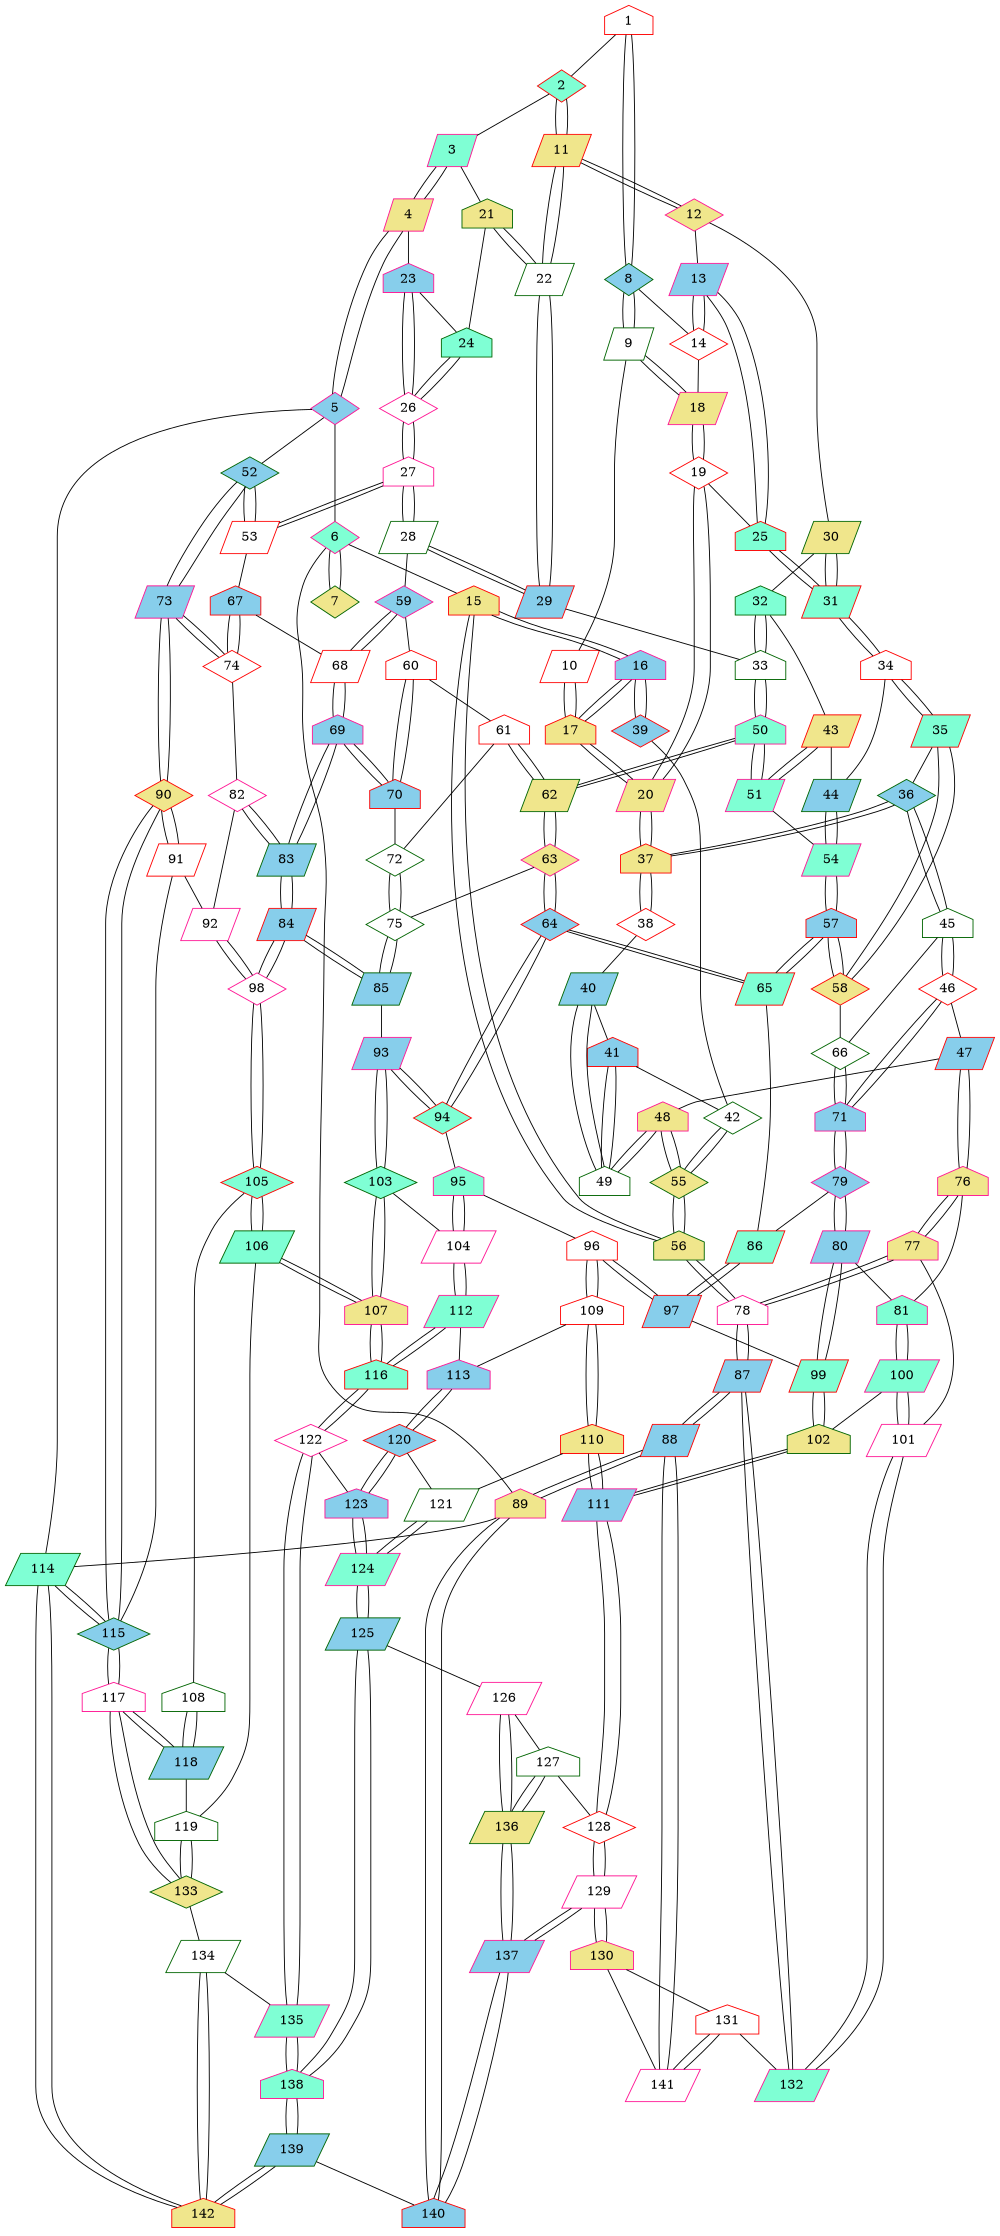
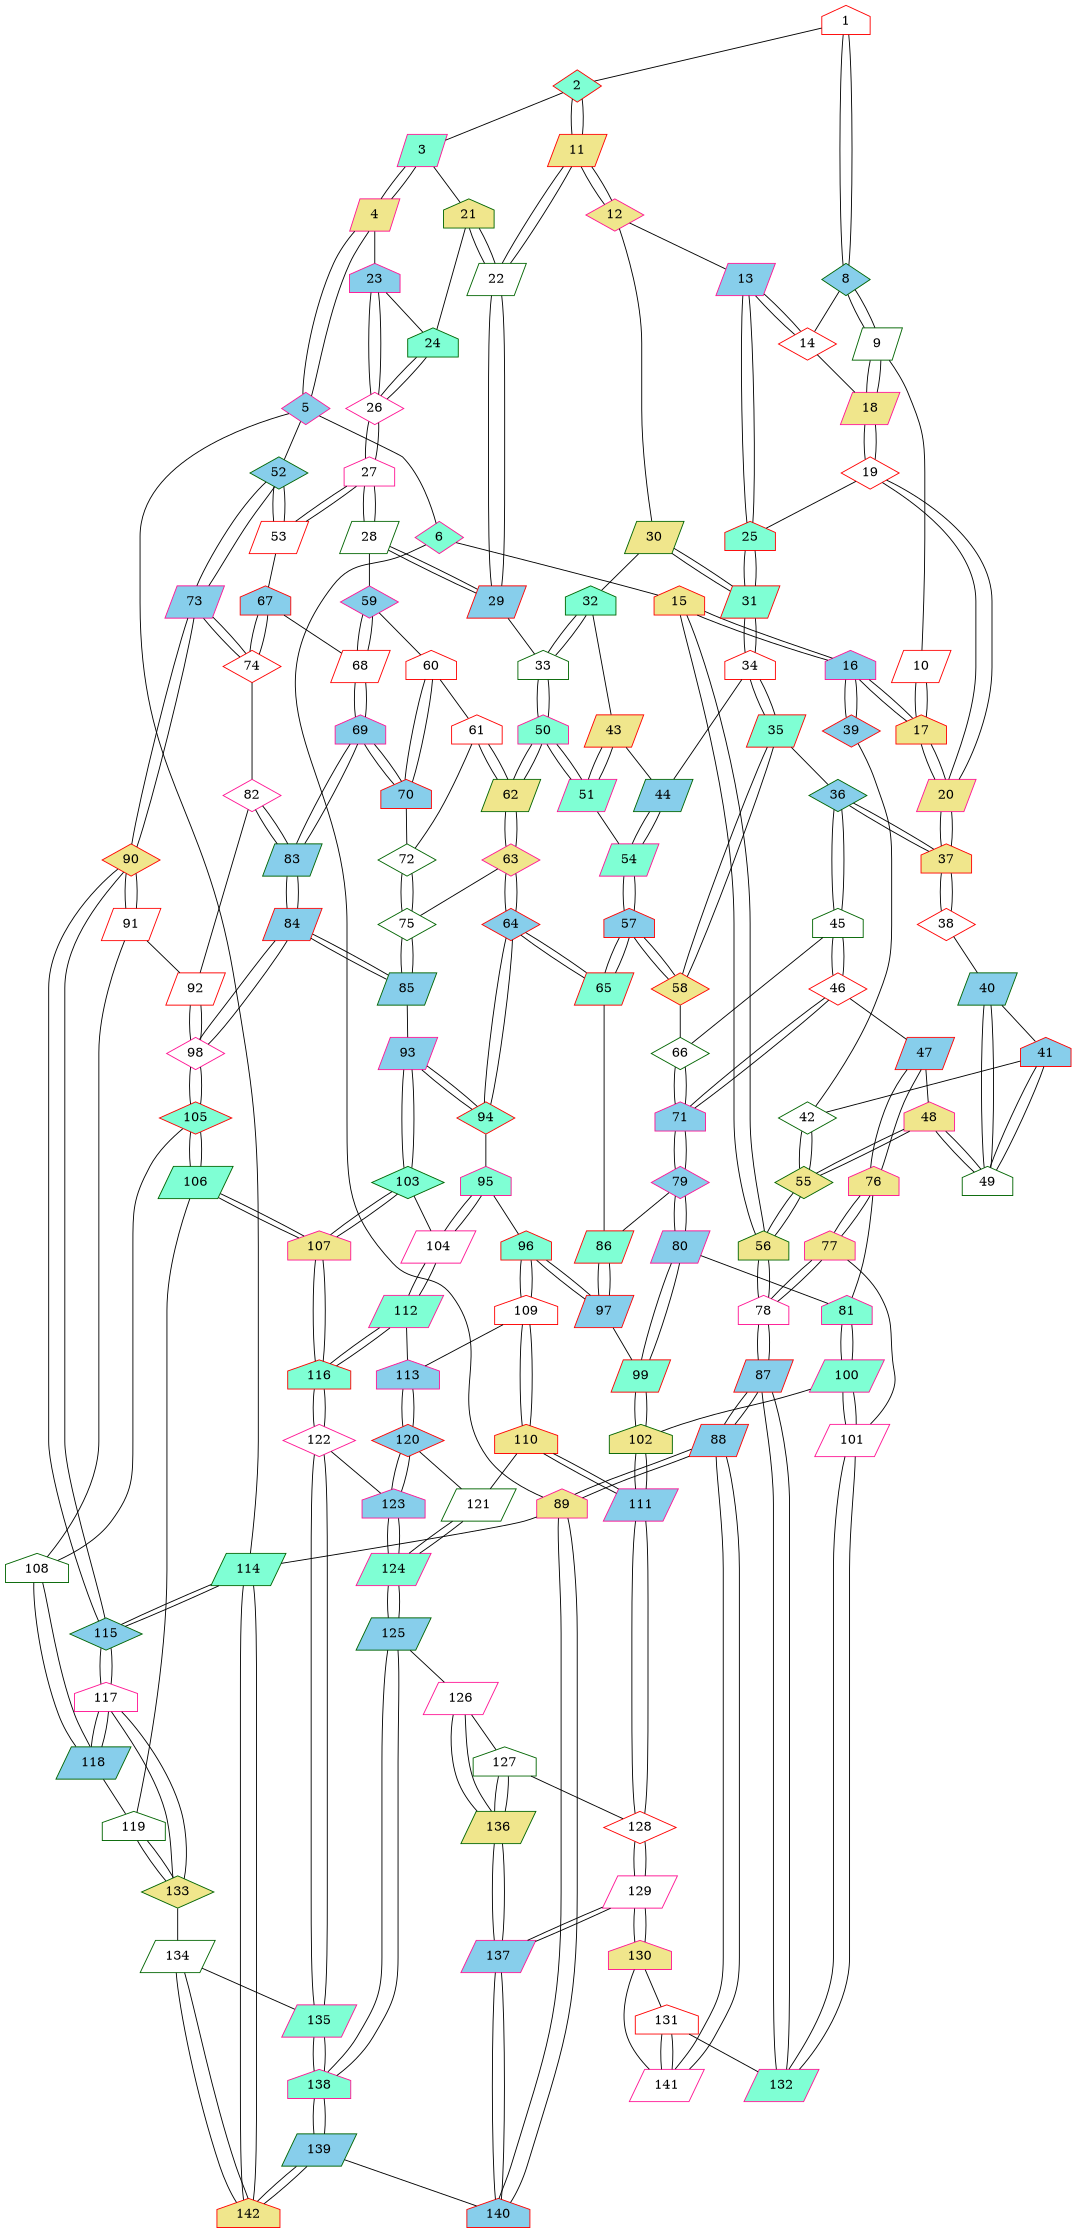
node "7": removed
node "92": color deeppink -> red
node "96": fillcolor white -> aquamarine
edge "91" -- "115": now "91" -- "108"
